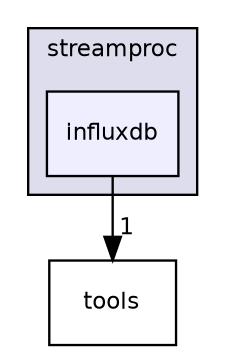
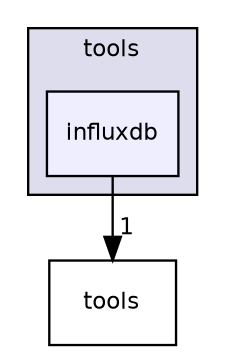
cluster "streamproc": label "streamproc" -> "tools"
